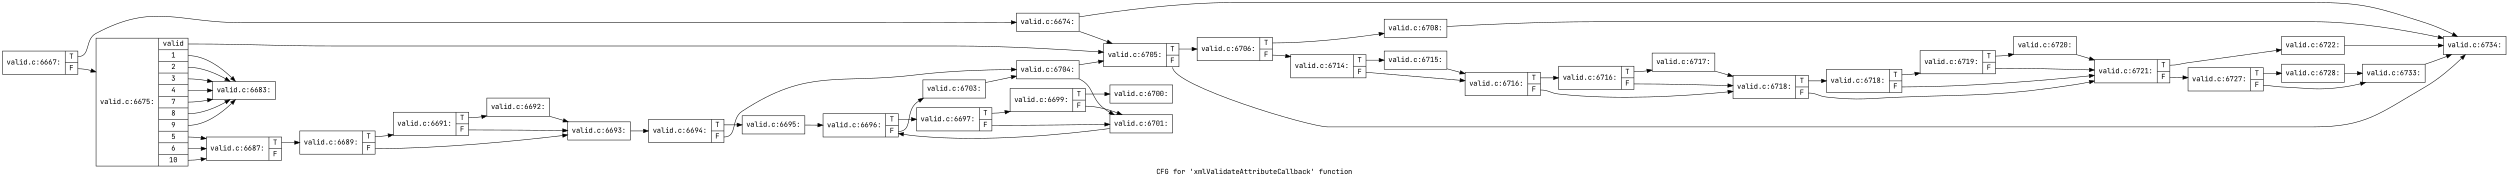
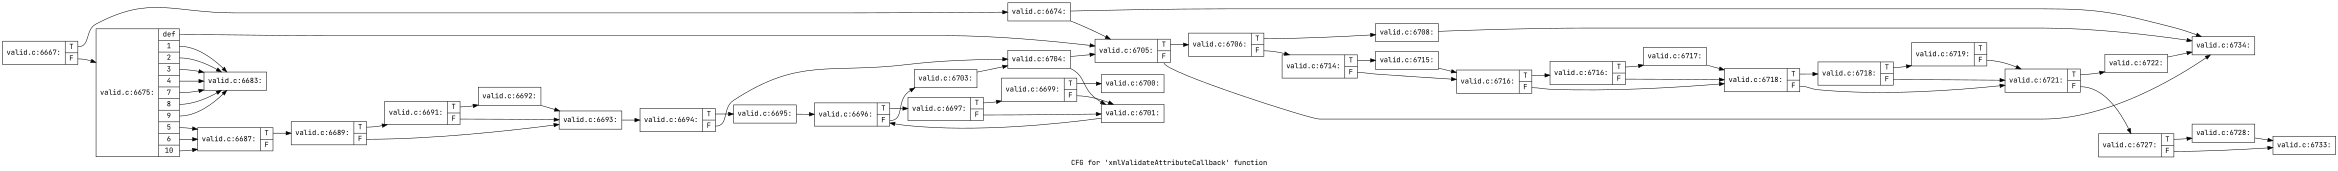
node "valid.c:6675:": text "valid" -> "def"
node "valid.c:6720:": removed
edge "valid.c:6733:" -> "valid.c:6734:": removed
